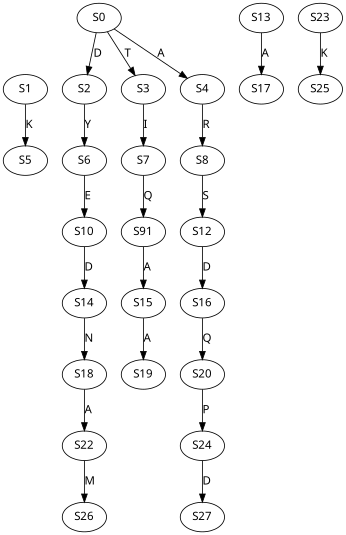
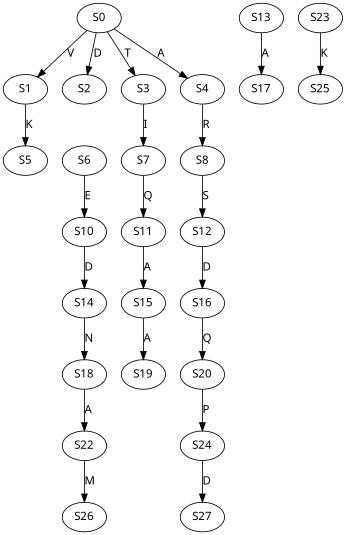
edge "S0" -> "S1": added, label "V"
edge "S2" -> "S6": removed, label "Y"
node "S91": label "S91" -> "S11"
